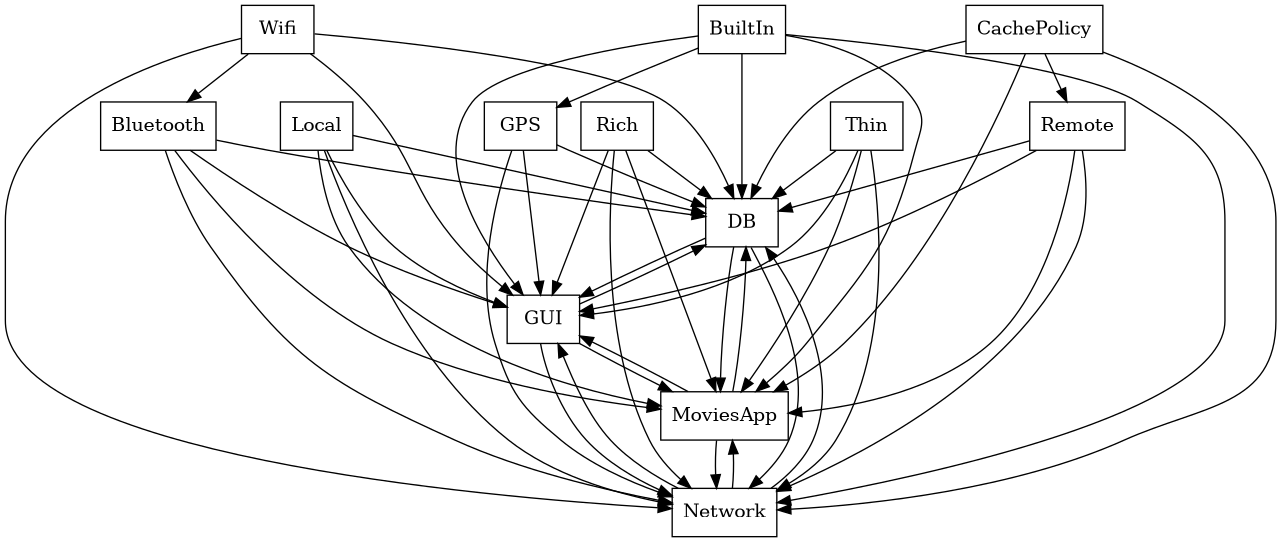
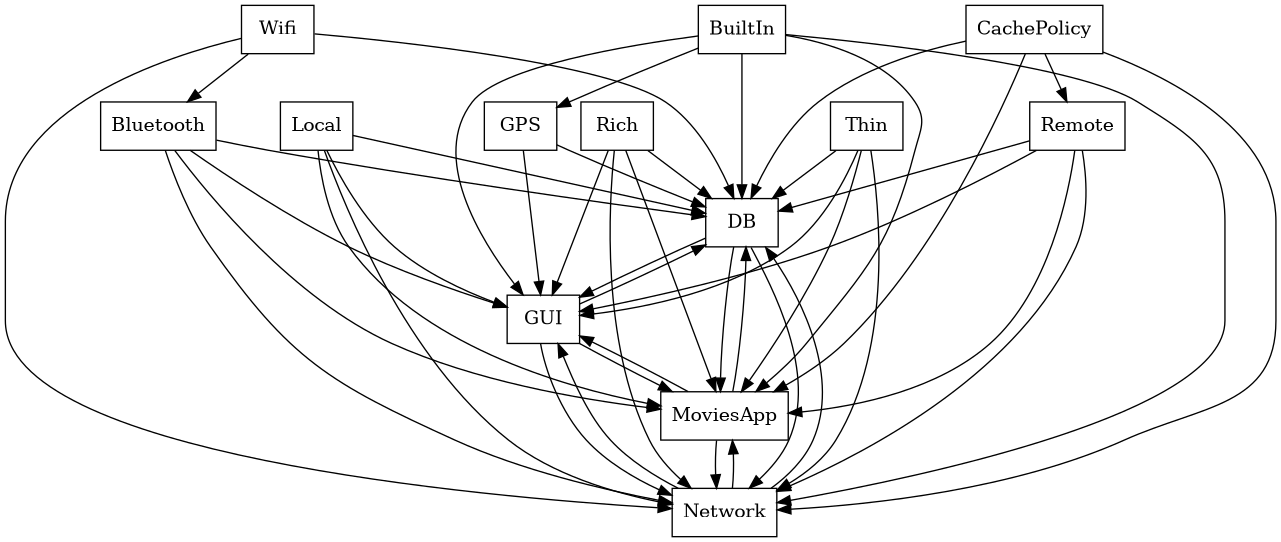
edge "Wifi" -> "GUI": removed
edge "GPS" -> "Network": removed
